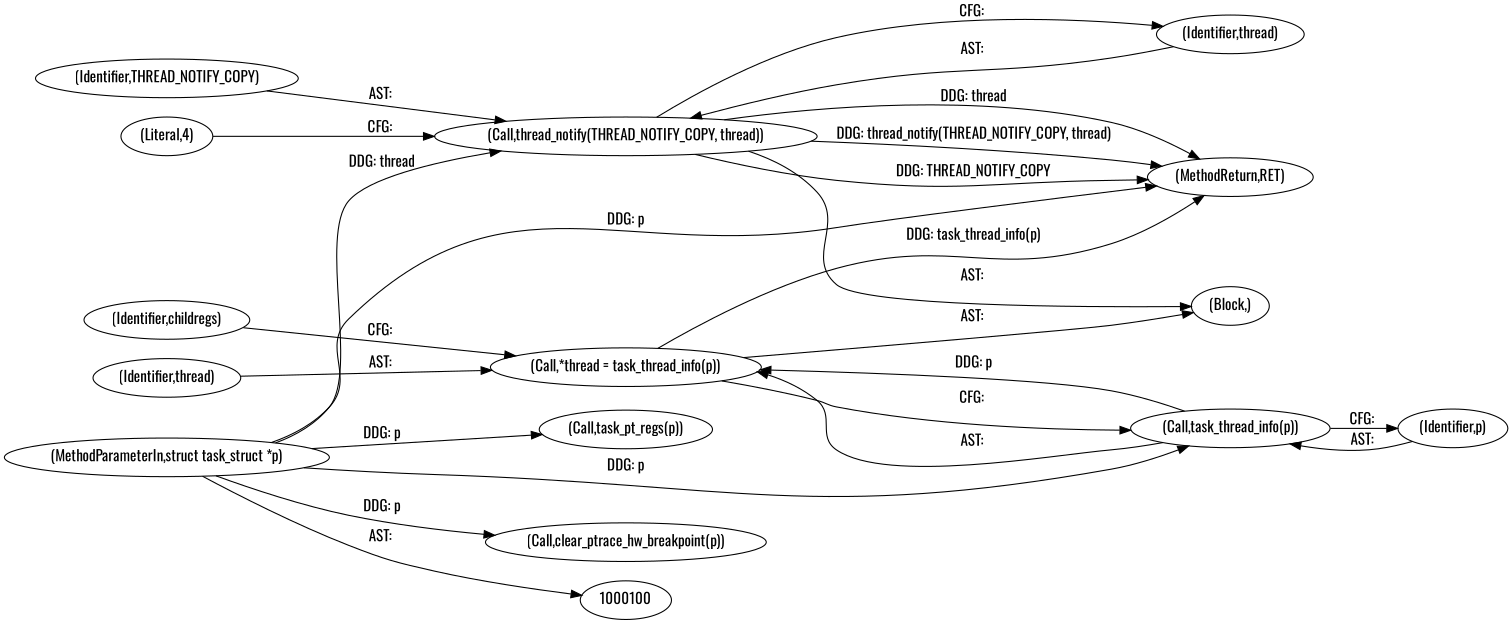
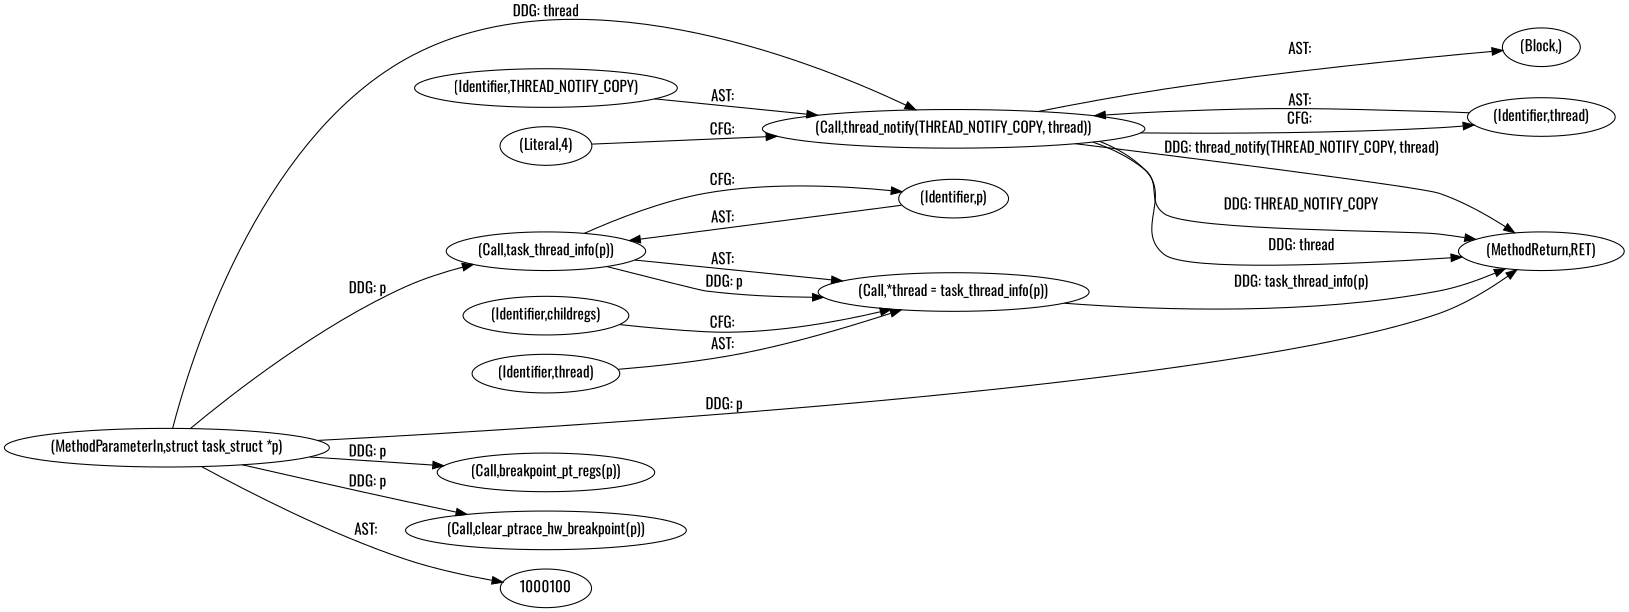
edge "(Call,*thread = task_thread_info(p))" -> "(Block,)": removed, label "AST:"
edge "(Call,*thread = task_thread_info(p))" -> "(Call,task_thread_info(p))": removed, label "CFG:"
node "(Call,task_pt_regs(p))": label "(Call,task_pt_regs(p))" -> "(Call,breakpoint_pt_regs(p))"
